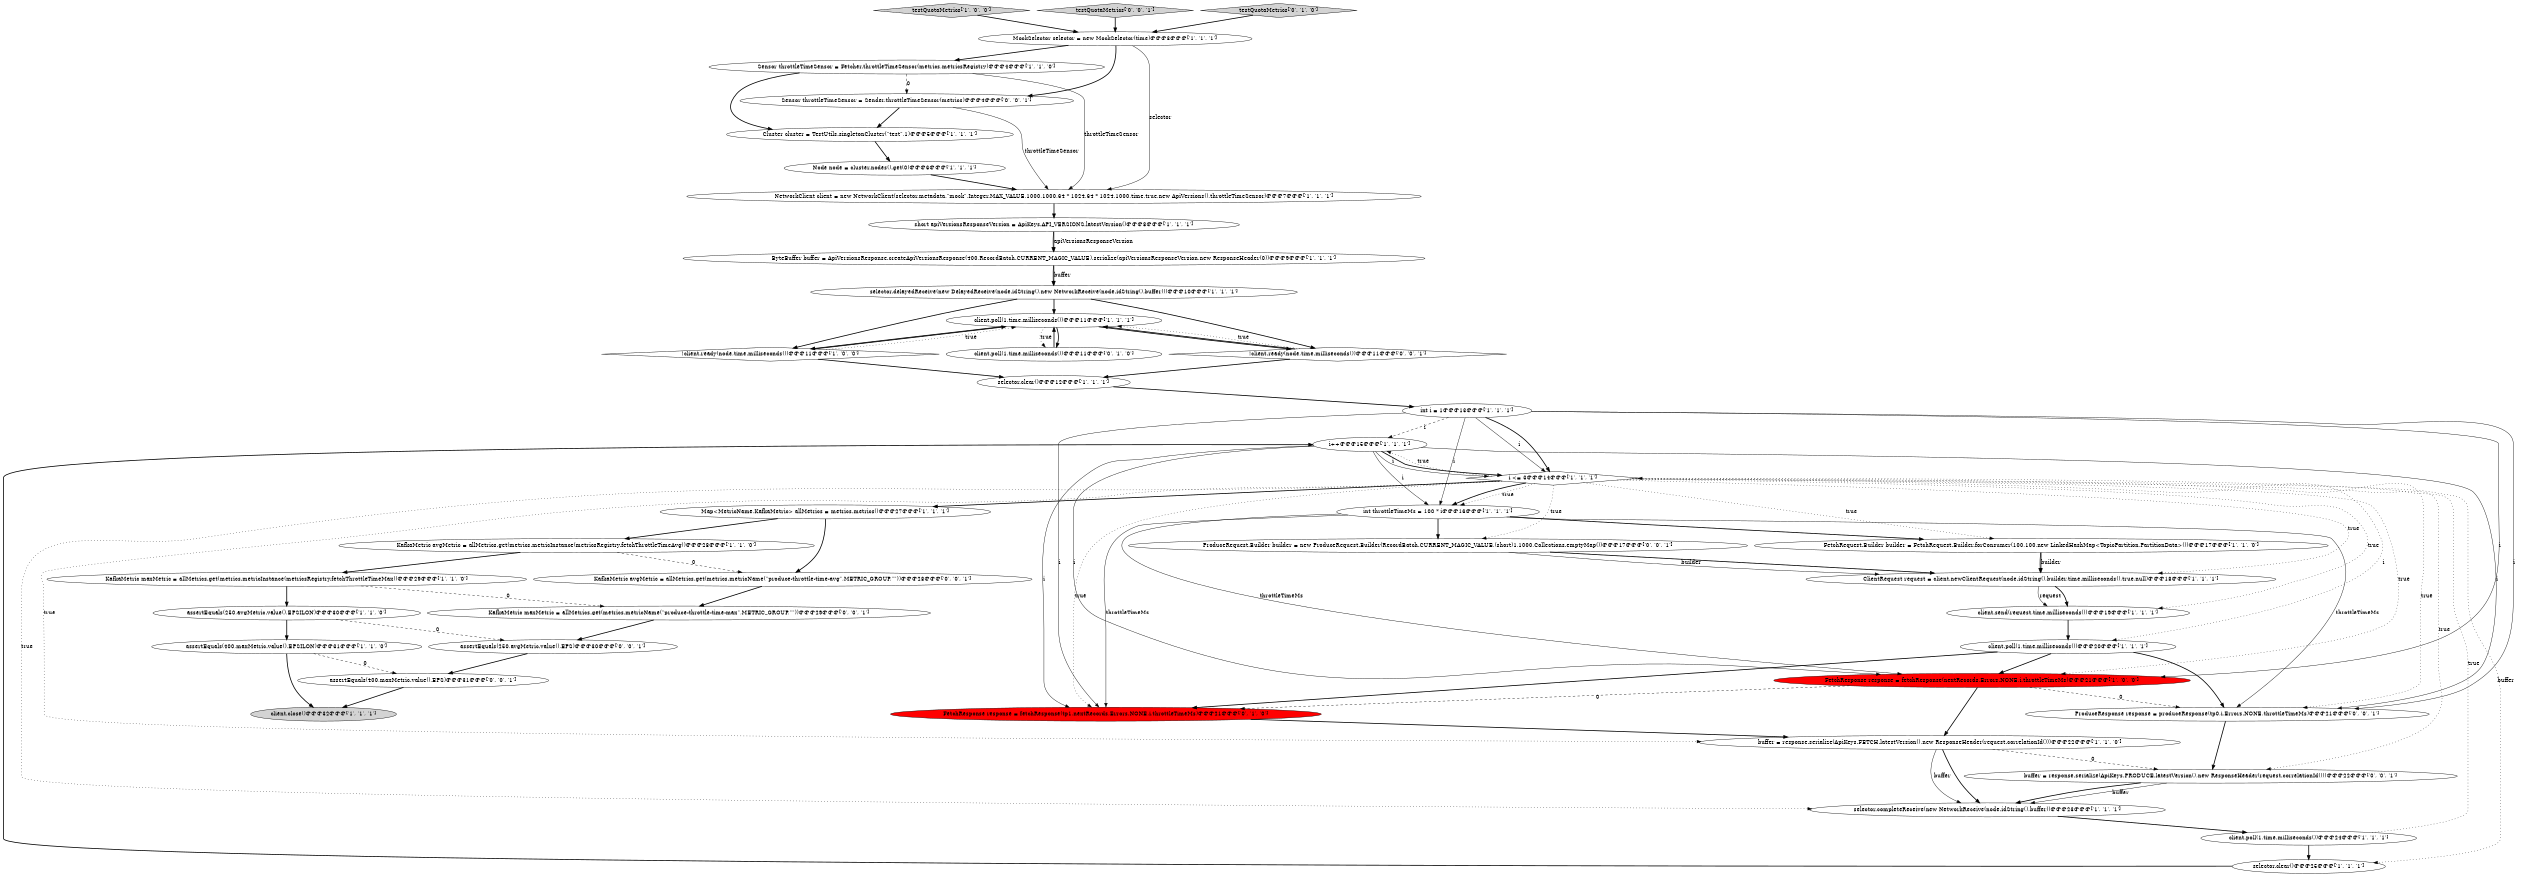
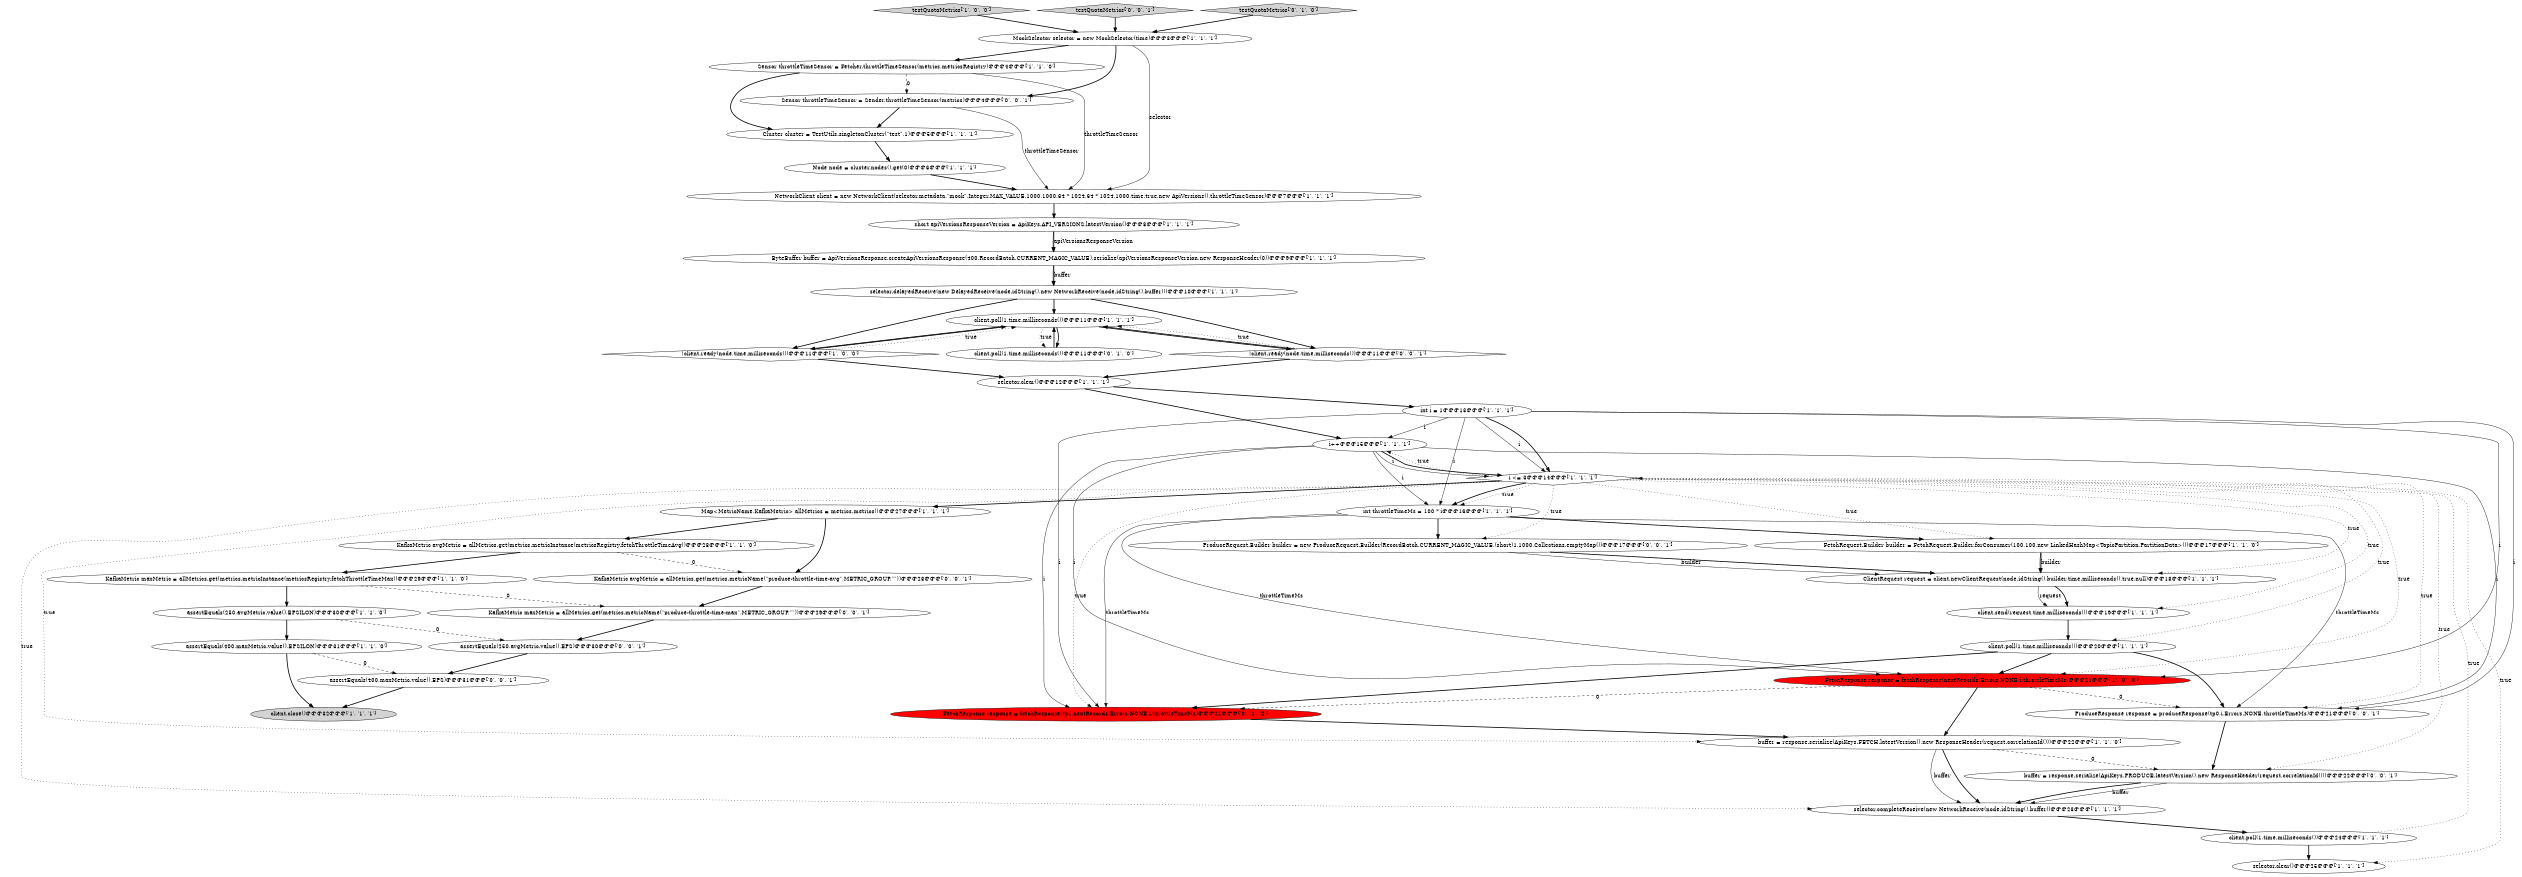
edge "int i = 1@@@13@@@['1', '1', '1']" -> "i++@@@15@@@['1', '1', '1']": style dashed -> solid
edge "i <= 3@@@14@@@['1', '1', '1']" -> "client.poll(1,time.milliseconds())@@@20@@@['1', '1', '1']": label "i" -> "true"
edge "i <= 3@@@14@@@['1', '1', '1']" -> "selector.clear()@@@25@@@['1', '1', '1']": label "buffer" -> "true"
edge "selector.clear()@@@25@@@['1', '1', '1']" -> "i++@@@15@@@['1', '1', '1']": now "selector.clear()@@@12@@@['1', '1', '1']" -> "i++@@@15@@@['1', '1', '1']"
